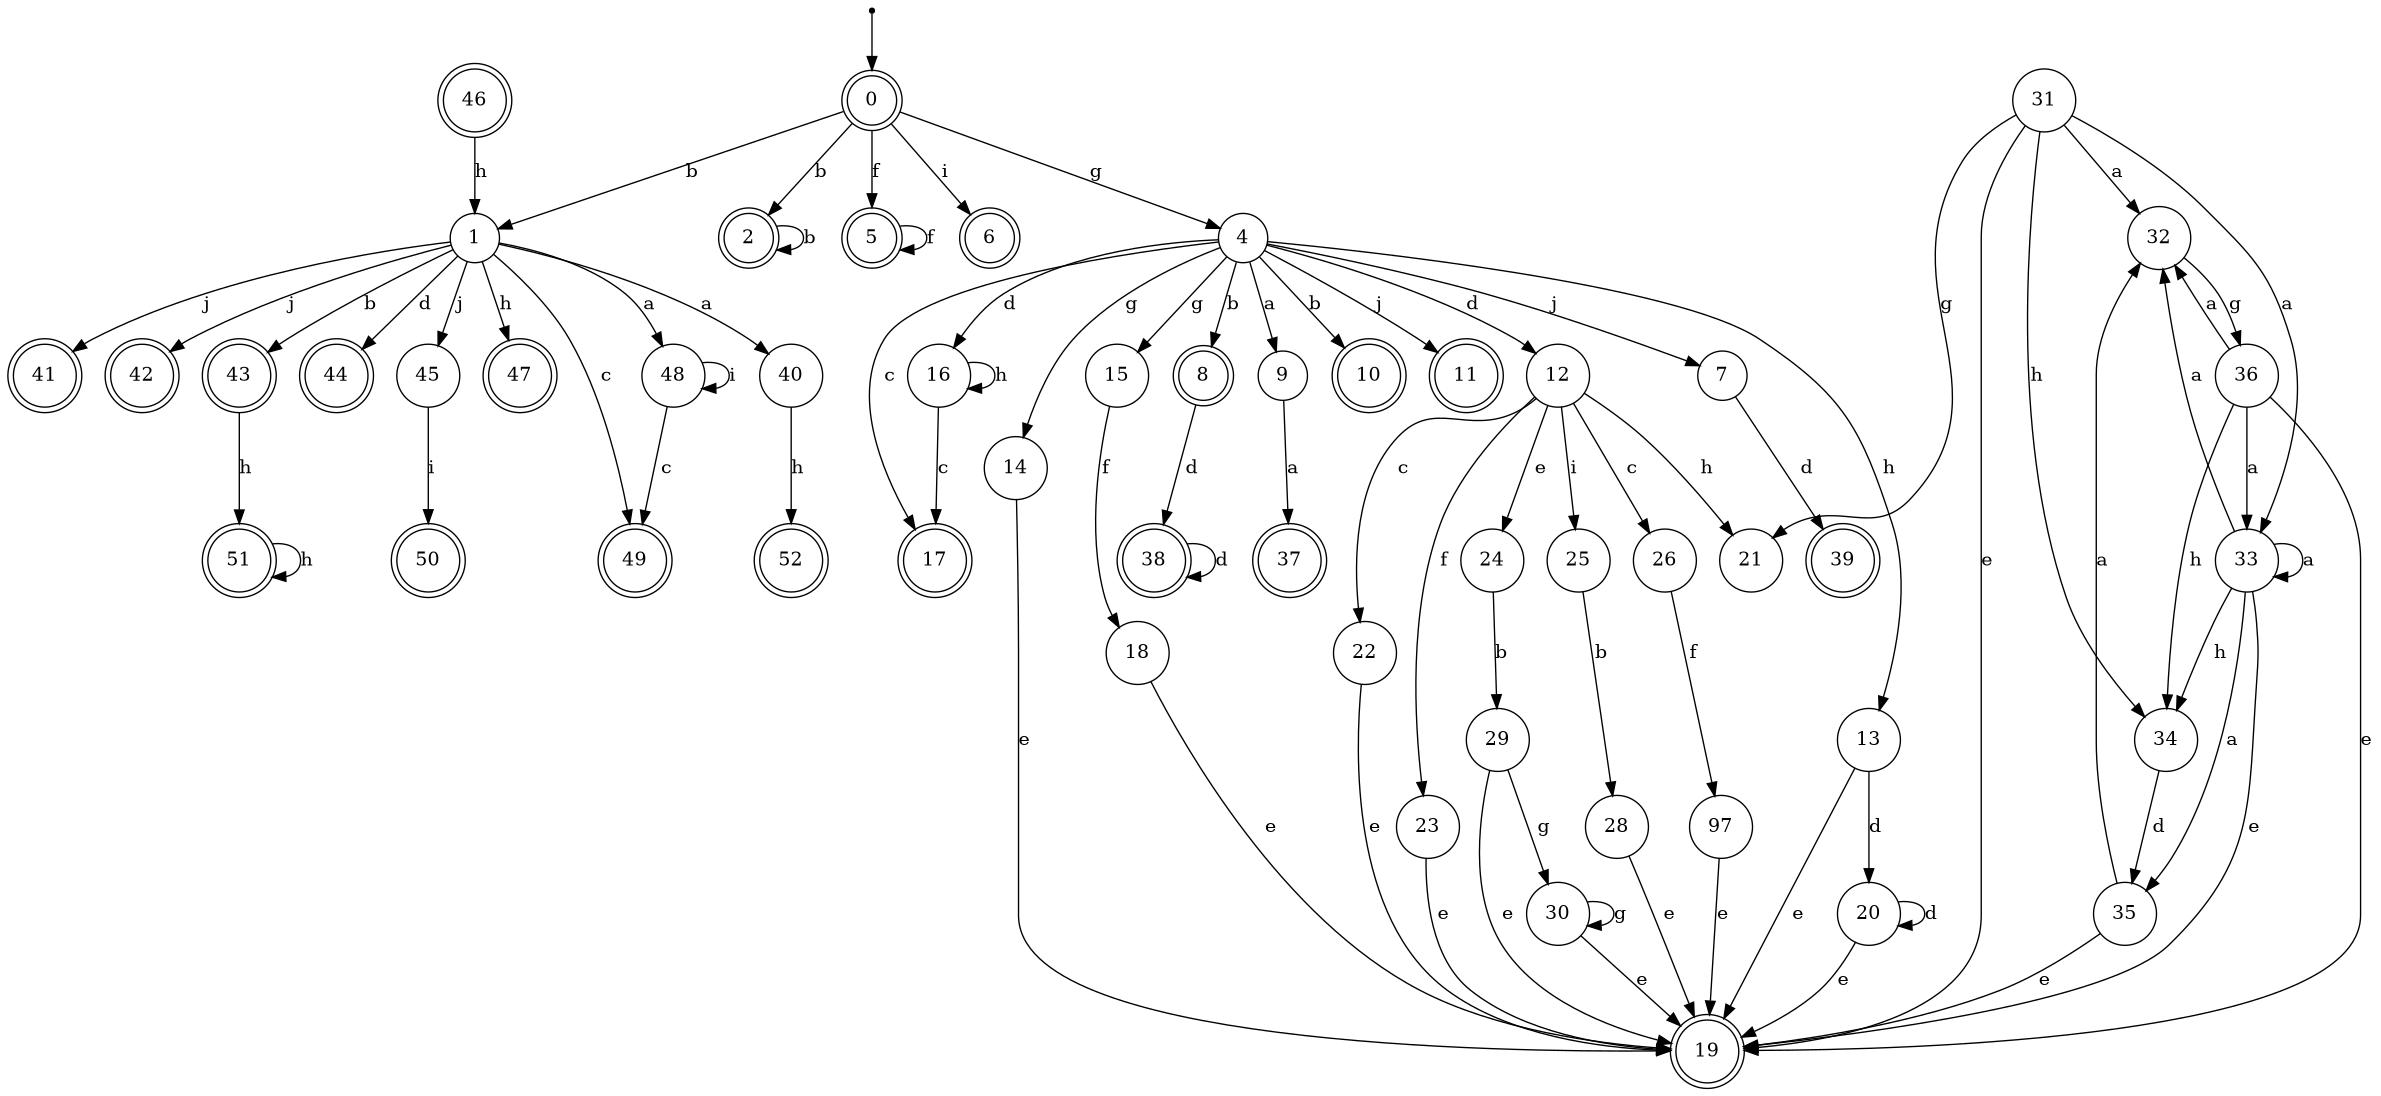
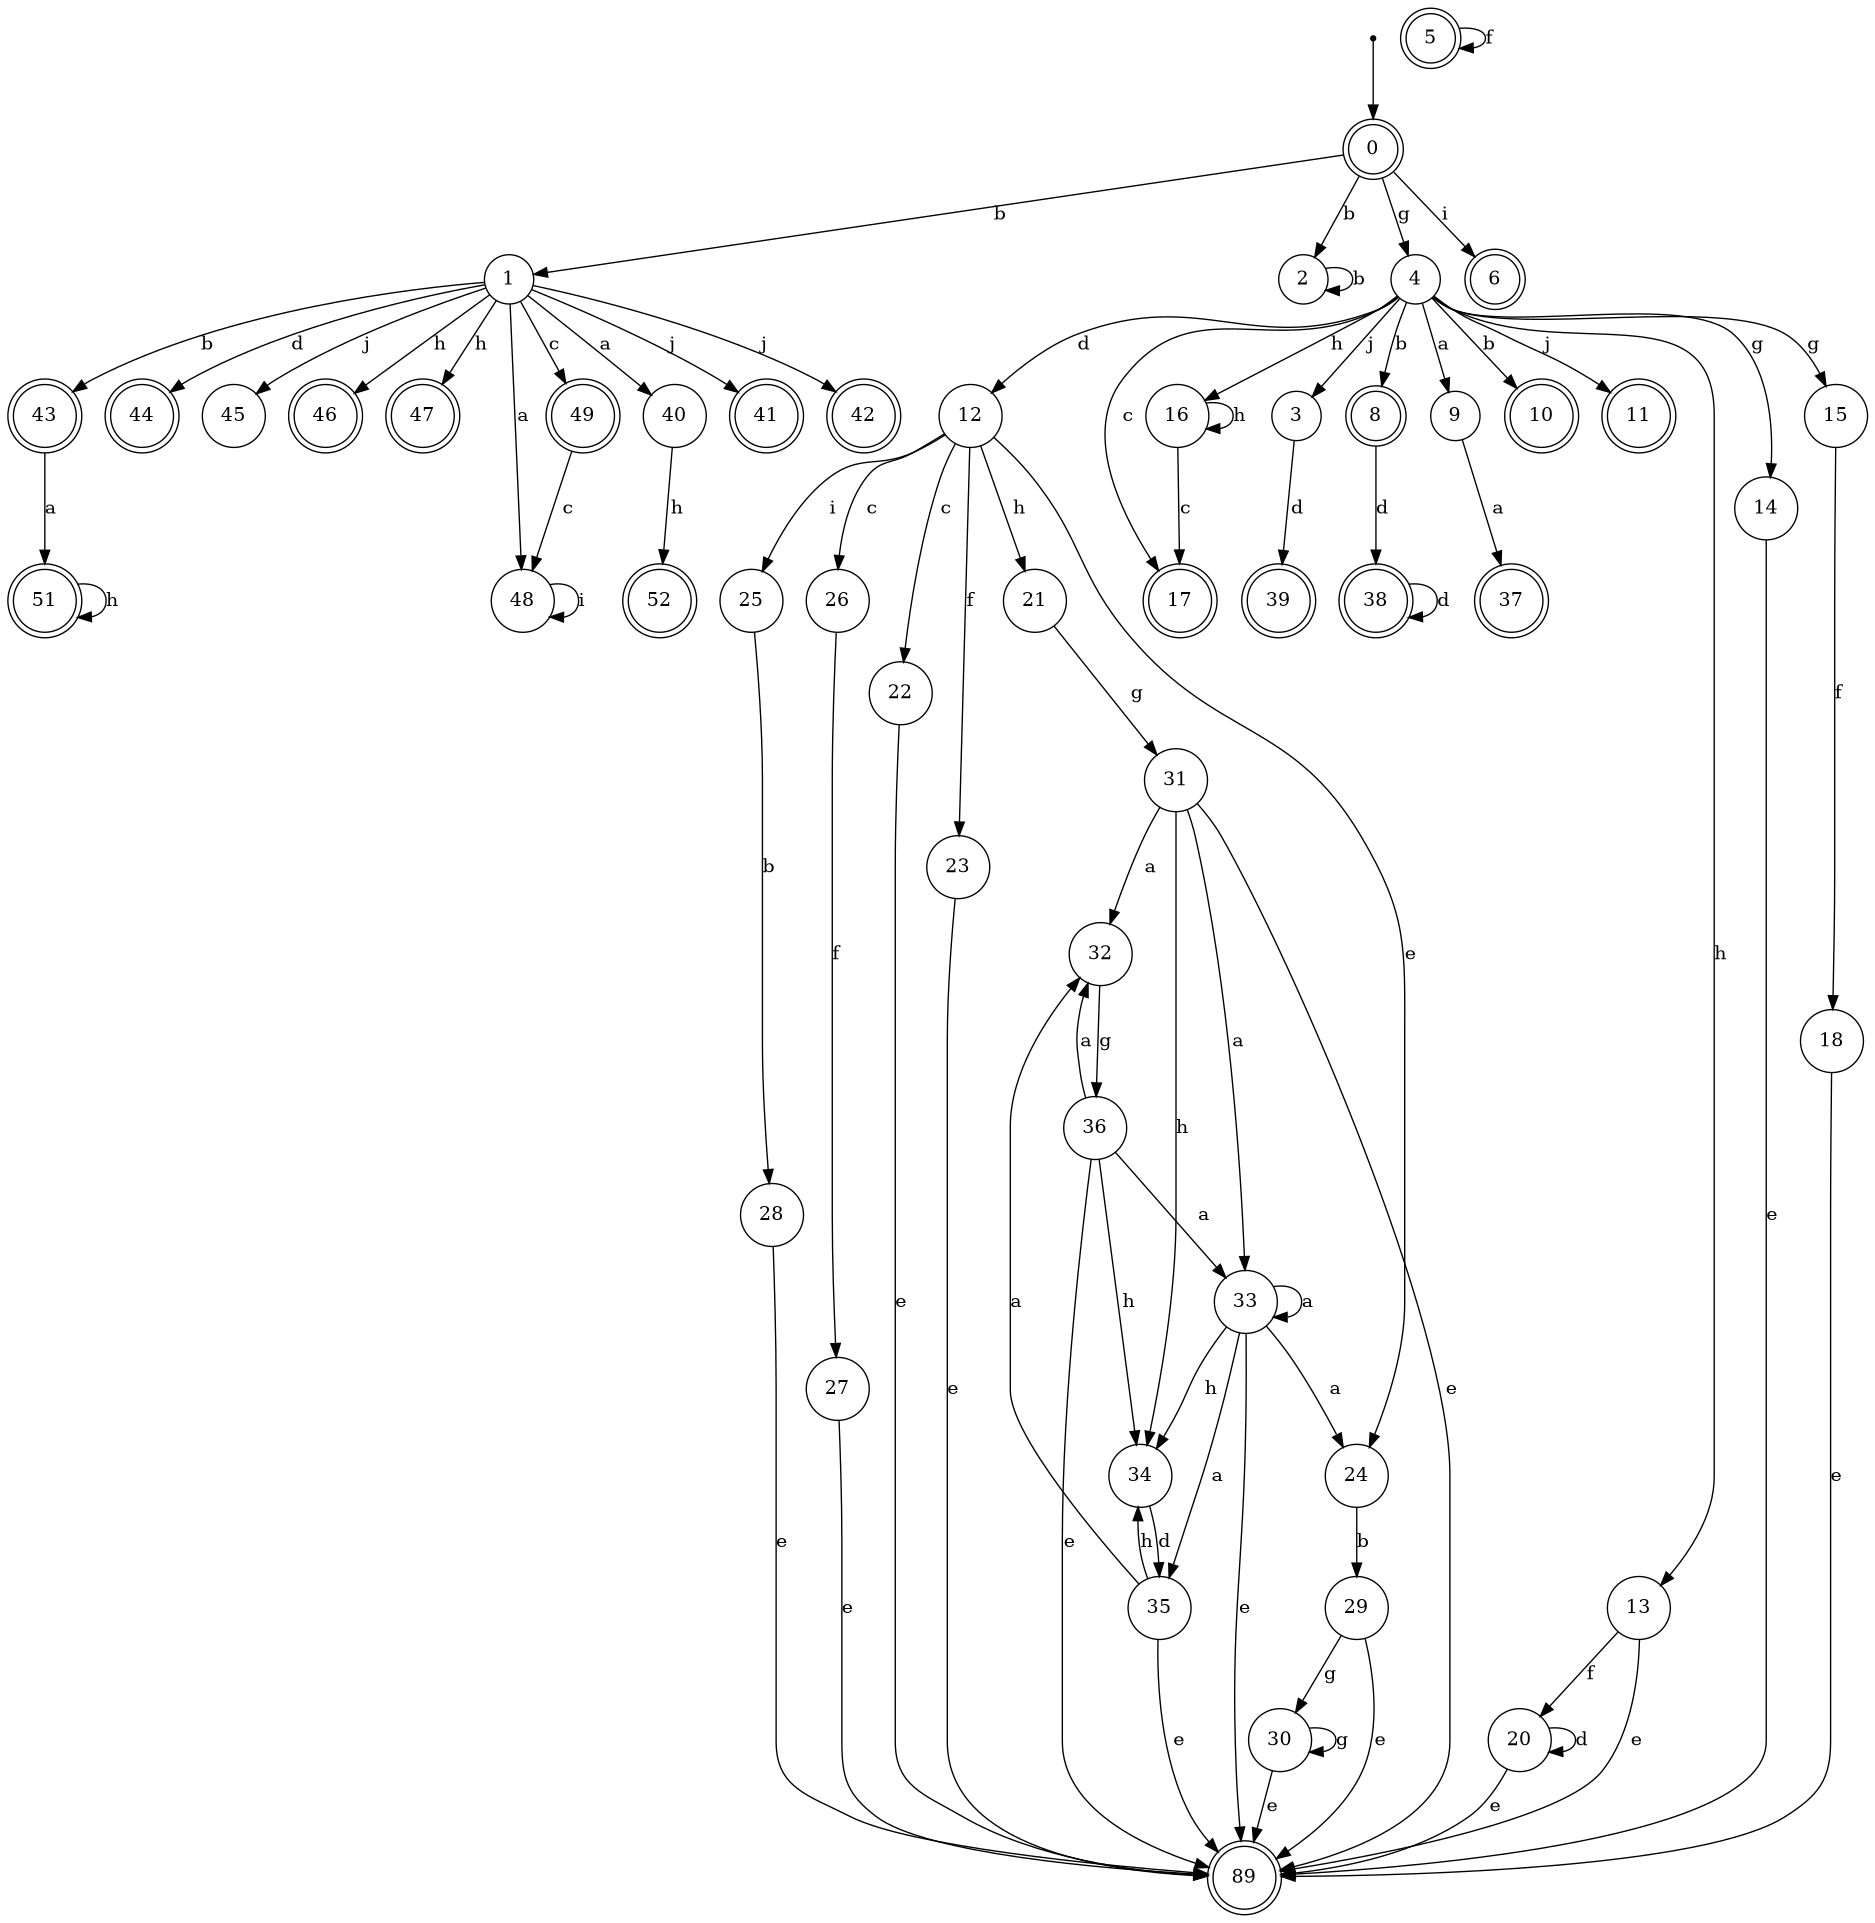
edge "0" -> "5": removed, label "f"
edge "46" -> "1": reversed
node "2": shape doublecircle -> circle
edge "4" -> "16": label "d" -> "h"
edge "31" -> "21": reversed
node "7": label "7" -> "3"
edge "33" -> "32": now "33" -> "24"
edge "48" -> "49": reversed
edge "43" -> "51": label "h" -> "a"
node "50": removed
node "97": label "97" -> "27"
edge "13" -> "20": label "d" -> "f"
node "19": label "19" -> "89"
edge "35" -> "34": added, label "h"
